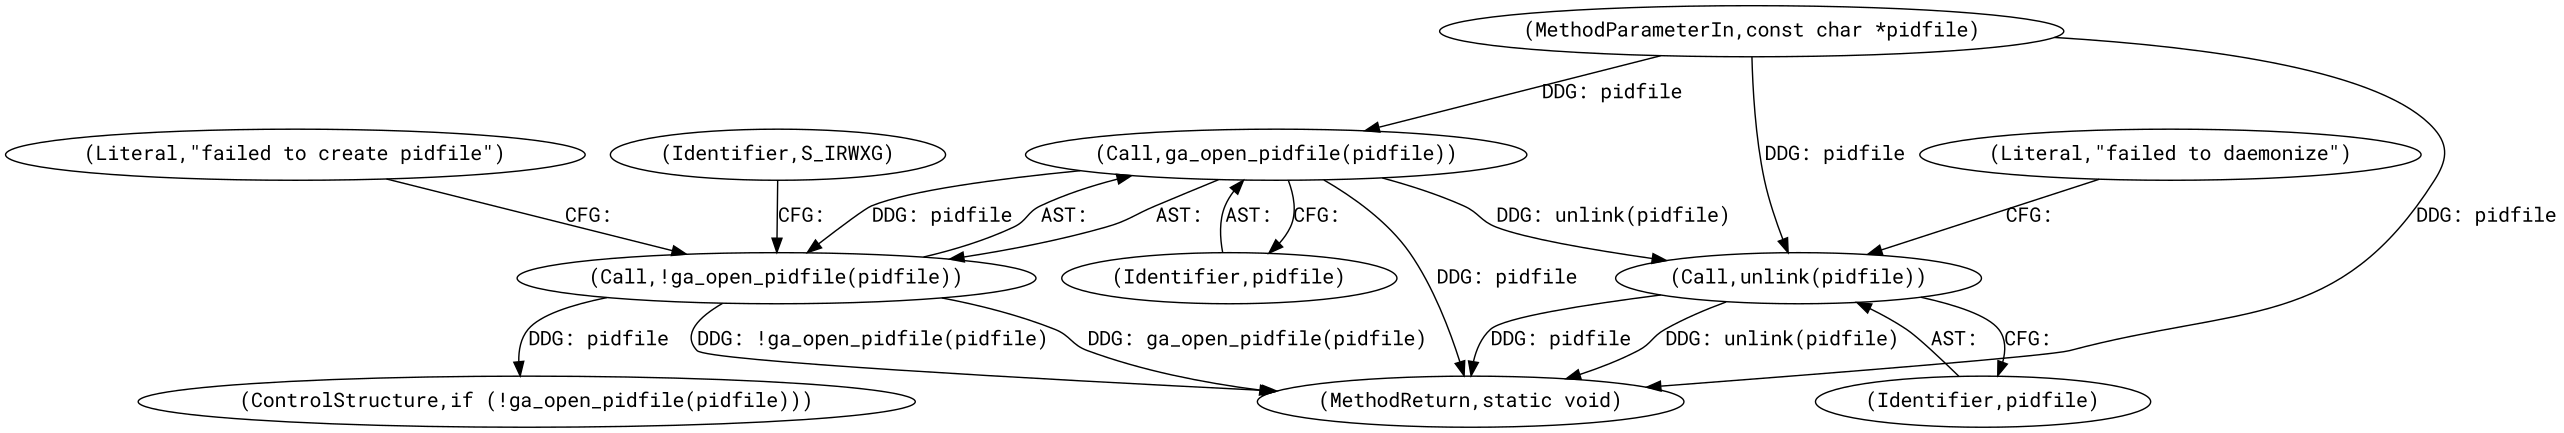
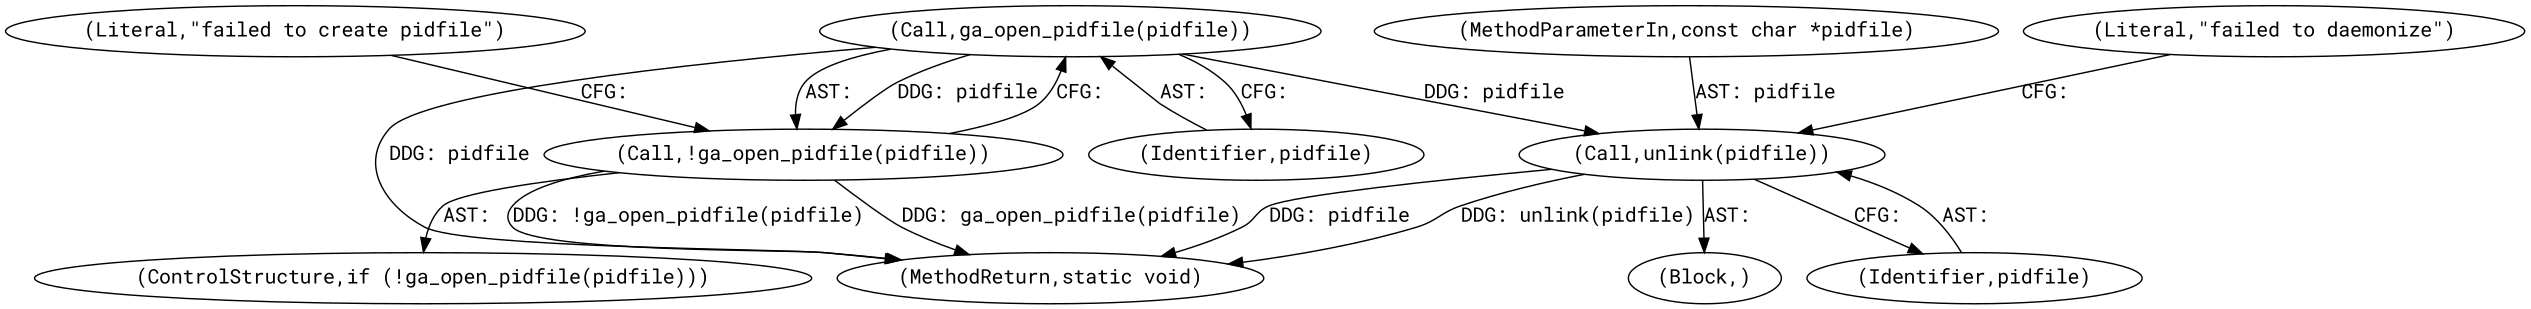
edge "(MethodParameterIn,const char *pidfile)" -> "(Call,ga_open_pidfile(pidfile))": removed, label "DDG: pidfile"
node "(Identifier,S_IRWXG)": removed
edge "(MethodParameterIn,const char *pidfile)" -> "(Call,unlink(pidfile))": label "DDG: pidfile" -> "AST: pidfile"
edge "(Call,!ga_open_pidfile(pidfile))" -> "(Call,ga_open_pidfile(pidfile))": label "AST: " -> "CFG: "
edge "(Call,ga_open_pidfile(pidfile))" -> "(Call,unlink(pidfile))": label "DDG: unlink(pidfile)" -> "DDG: pidfile"
node "(Block,)": added
edge "(MethodParameterIn,const char *pidfile)" -> "(MethodReturn,static void)": removed, label "DDG: pidfile"
edge "(Call,!ga_open_pidfile(pidfile))" -> "(ControlStructure,if (!ga_open_pidfile(pidfile)))": label "DDG: pidfile" -> "AST: "
